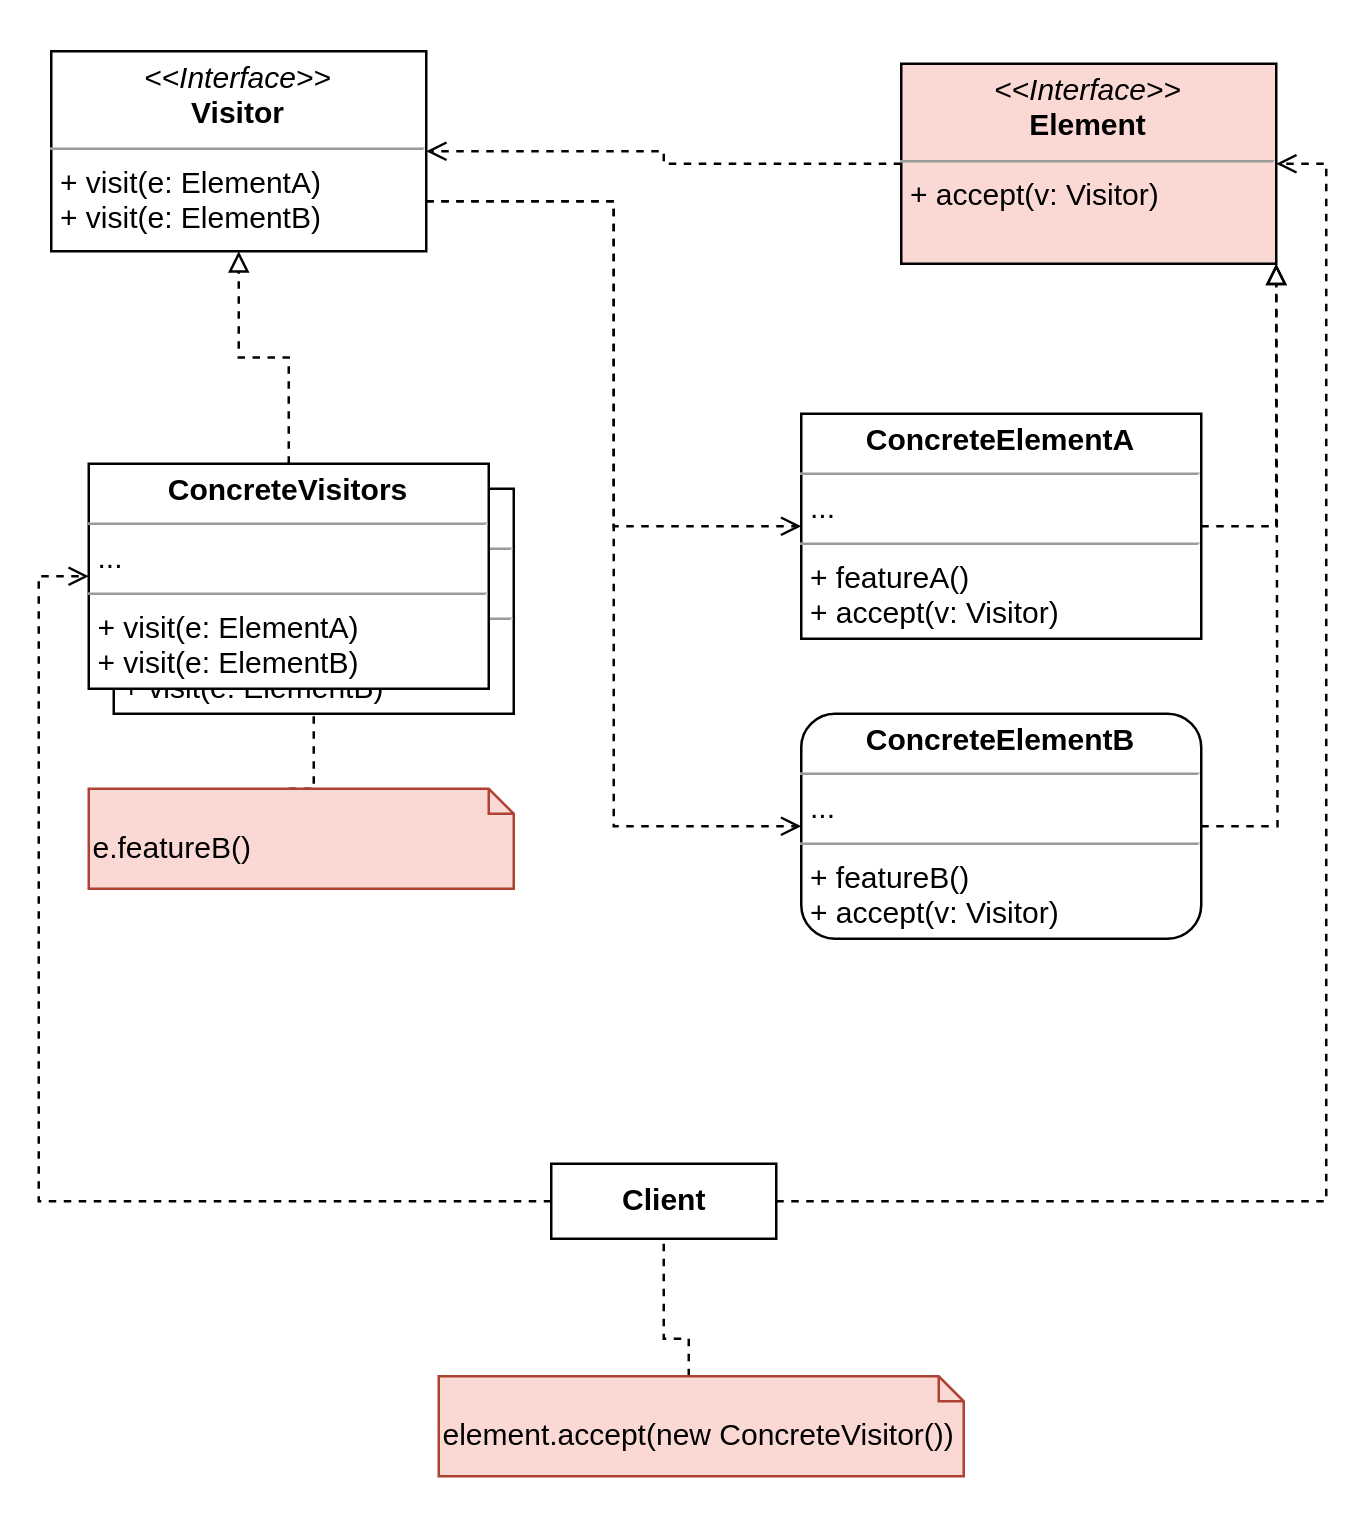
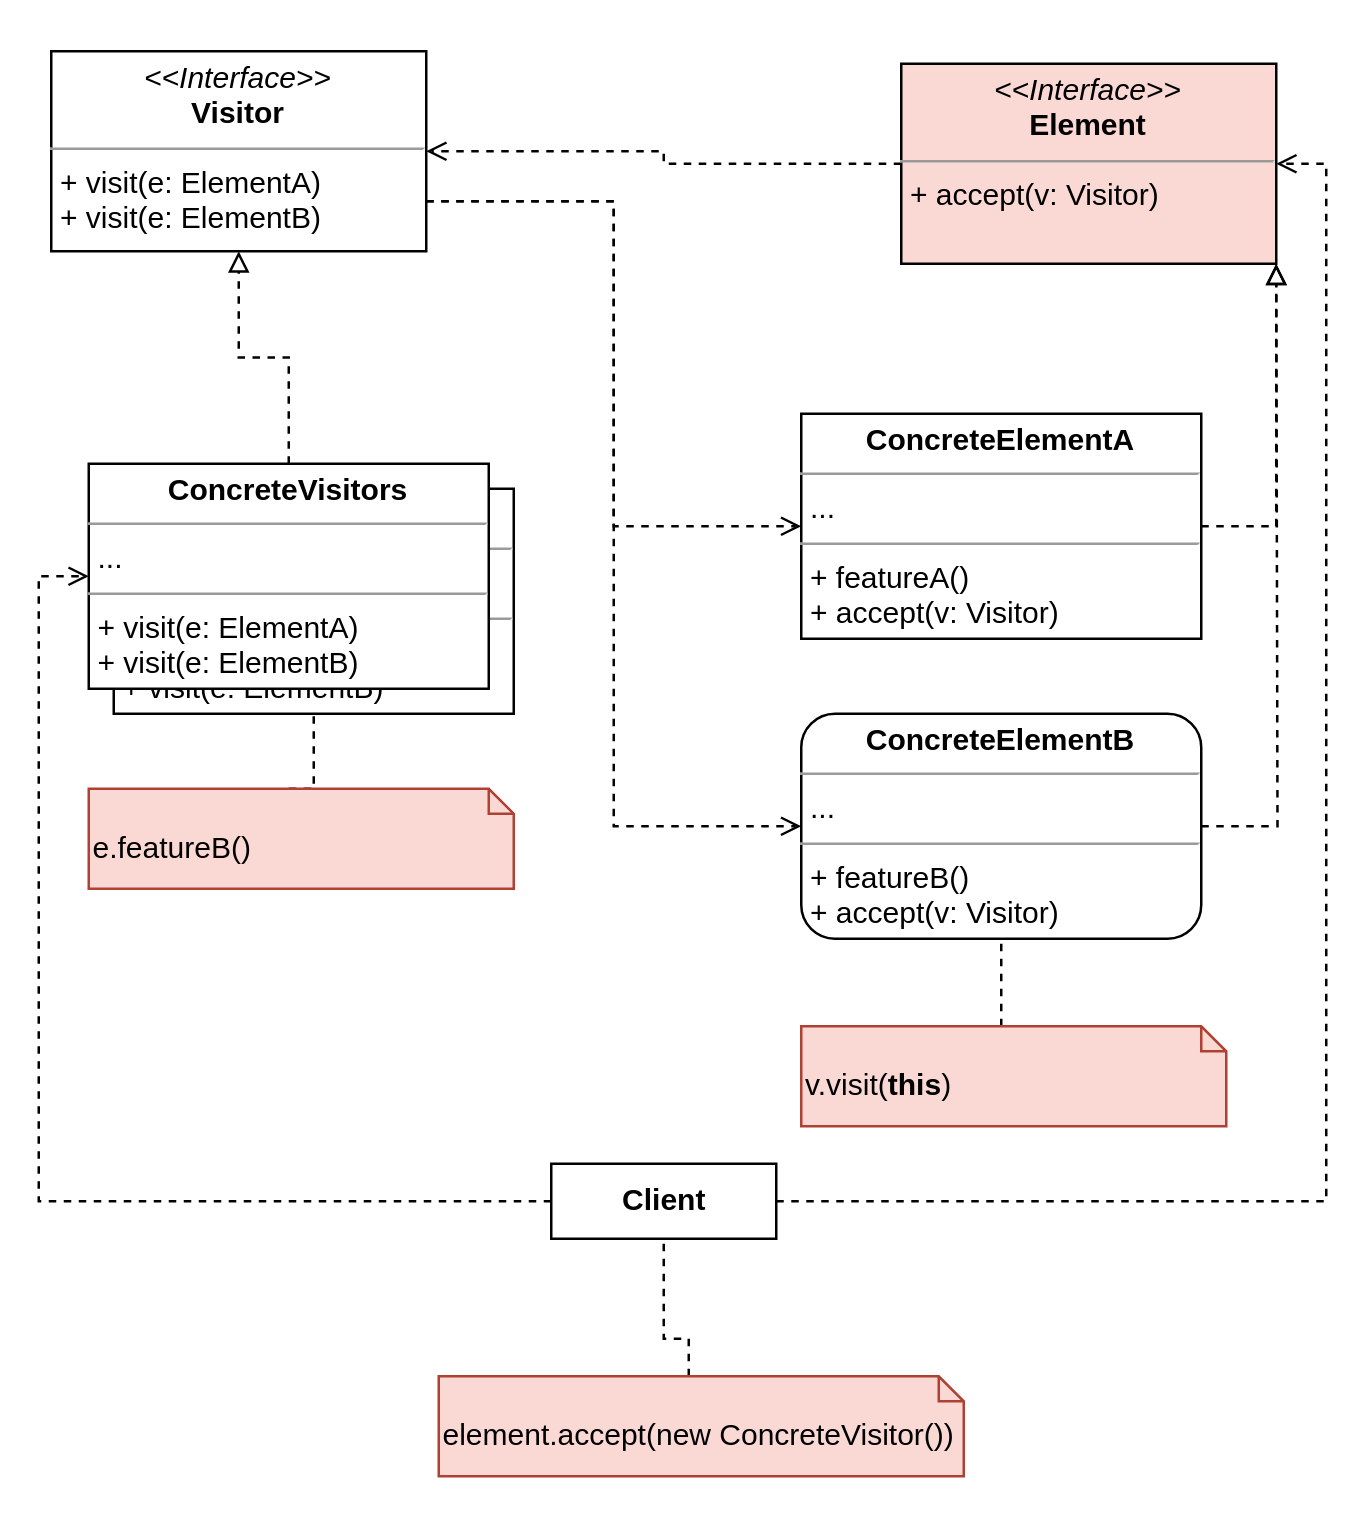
edge "ConcreteElementB ... + featureB() + accept(v: Visitor)" -- "v.visit(this)": added
node "v.visit(this)": added
